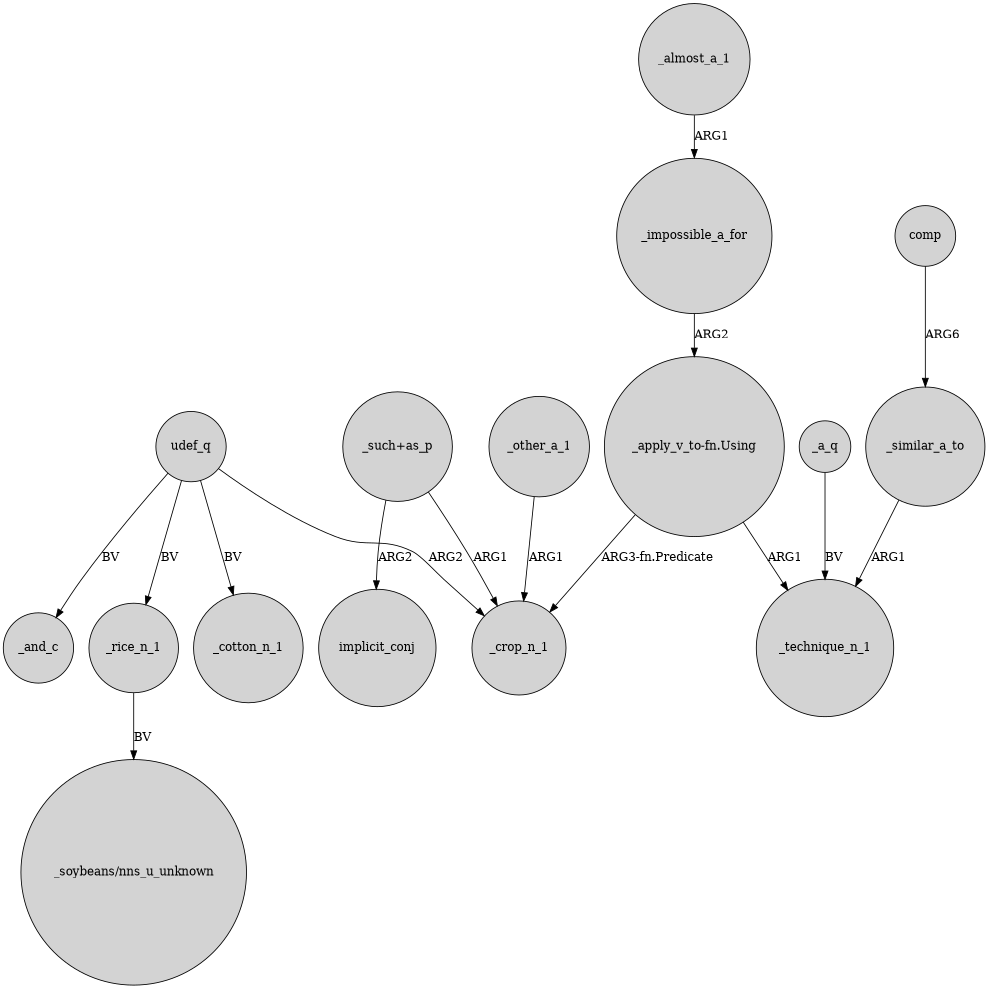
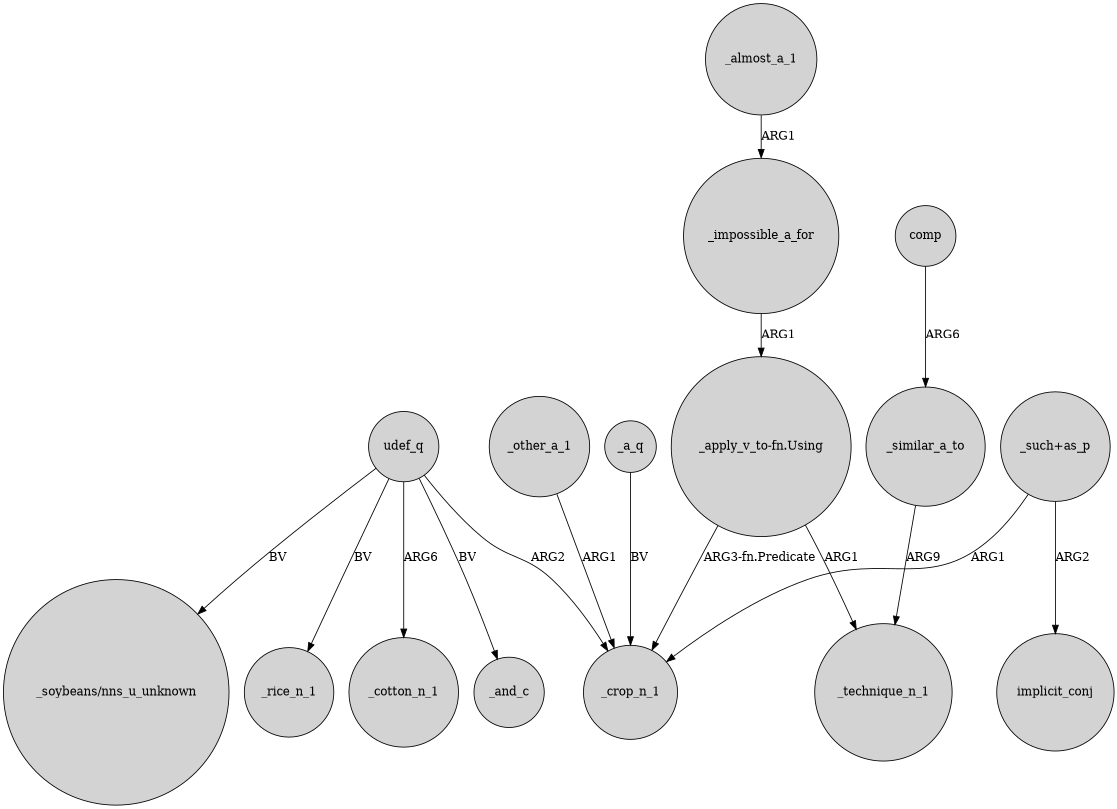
edge "_impossible_a_for" -> "_apply_v_to-fn.Using": label "ARG2" -> "ARG1"
edge "_a_q" -> "_technique_n_1": now "_a_q" -> "_crop_n_1"
edge "udef_q" -> "_cotton_n_1": label "BV" -> "ARG6"
edge "_similar_a_to" -> "_technique_n_1": label "ARG1" -> "ARG9"
edge "_rice_n_1" -> "_soybeans/nns_u_unknown": now "udef_q" -> "_soybeans/nns_u_unknown"
